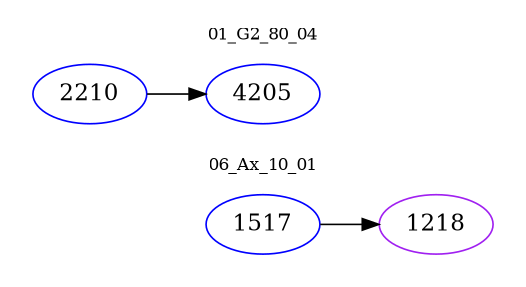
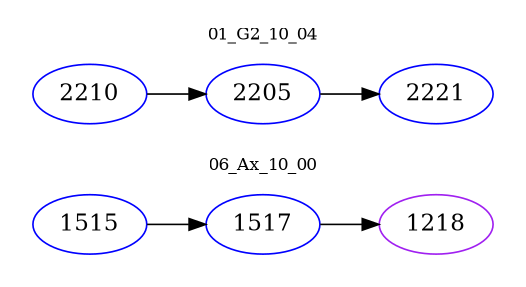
cluster "01_G2_80_04": label "01_G2_80_04" -> "01_G2_10_04"
node "4205": label "4205" -> "2205"
node "2221": added
cluster "06_Ax_10_01": label "06_Ax_10_01" -> "06_Ax_10_00"
node "1515": added
